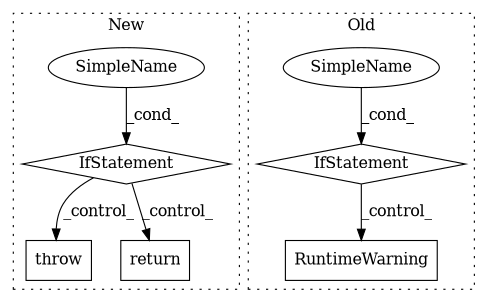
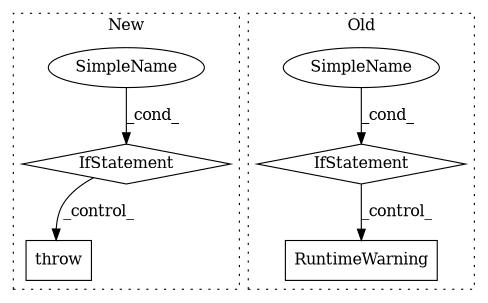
node "return": removed
